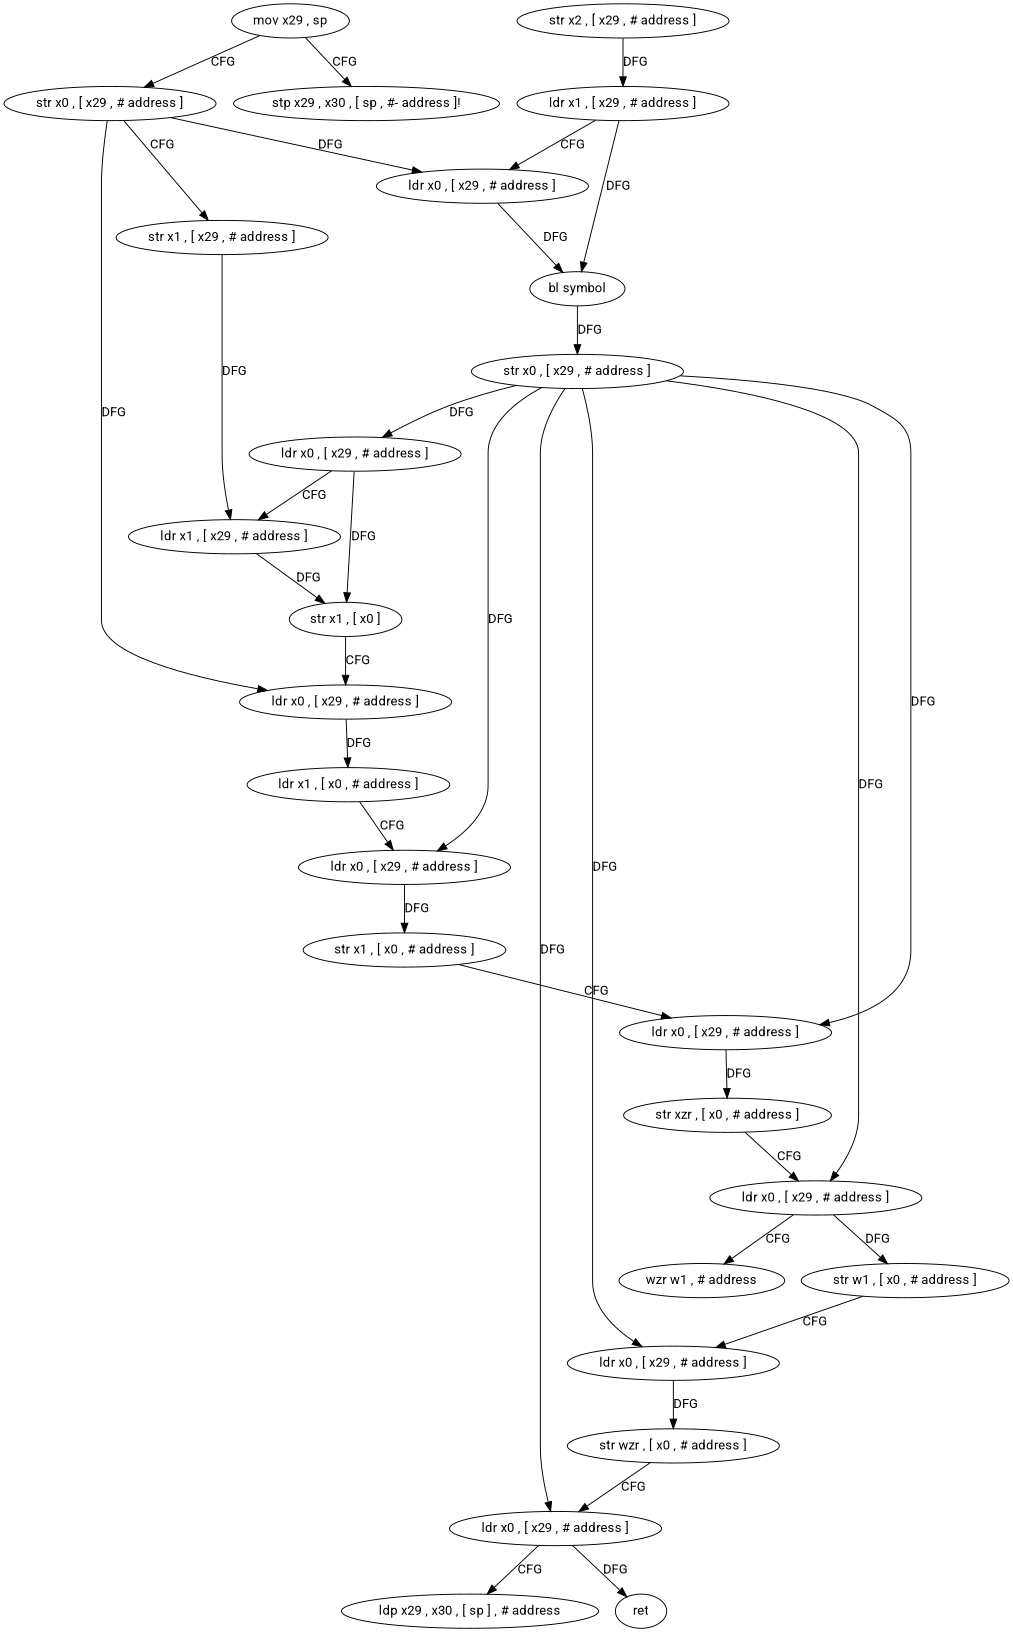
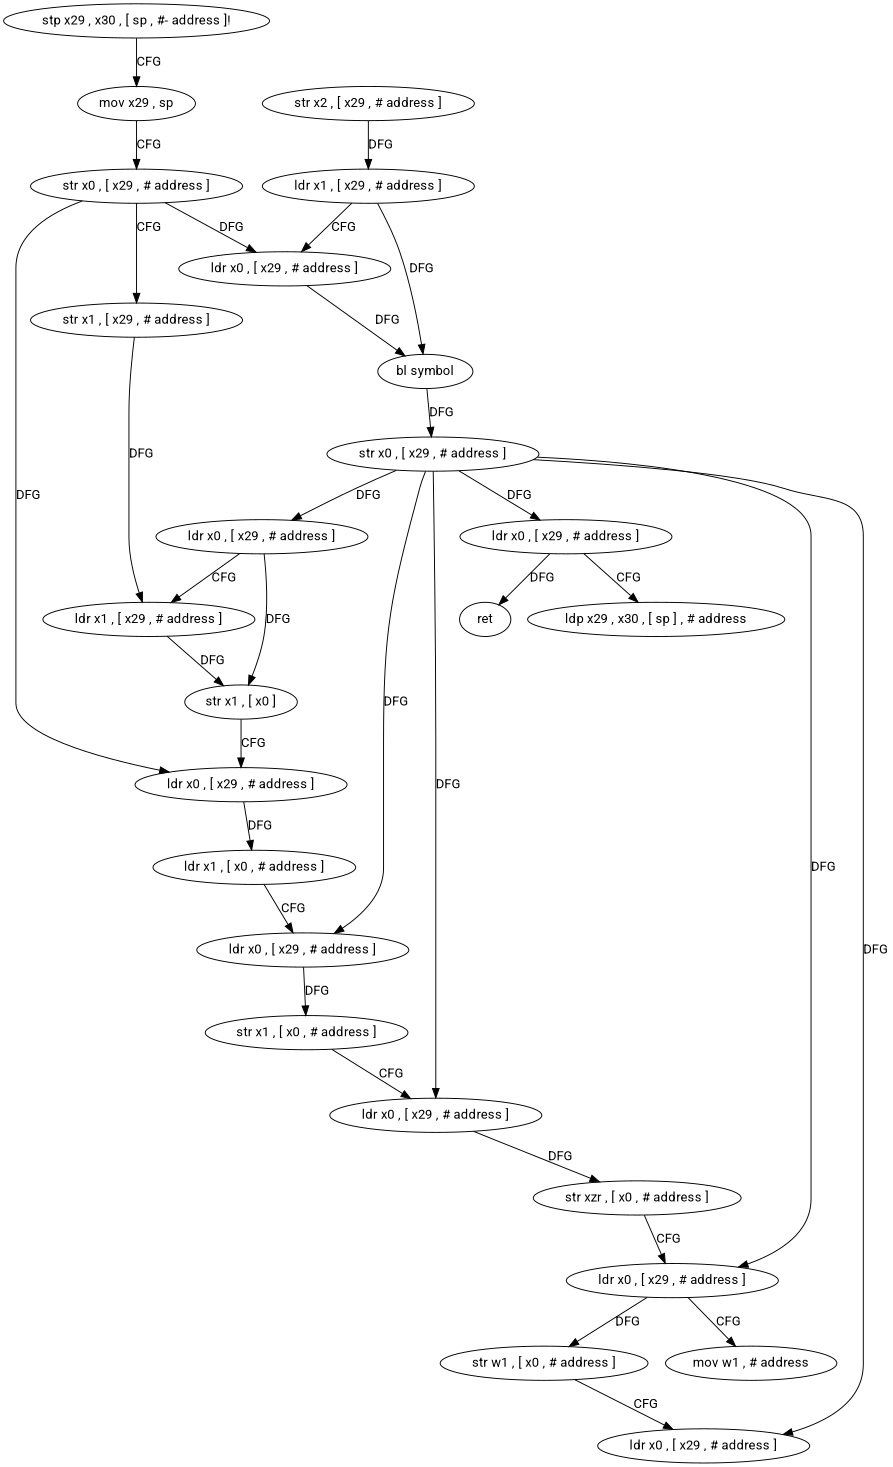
edge "mov x29 , sp" -> "stp x29 , x30 , [ sp , #- address ]!": reversed
node "wzr w1 , # address": label "wzr w1 , # address" -> "mov w1 , # address"
node "str wzr , [ x0 , # address ]": removed
